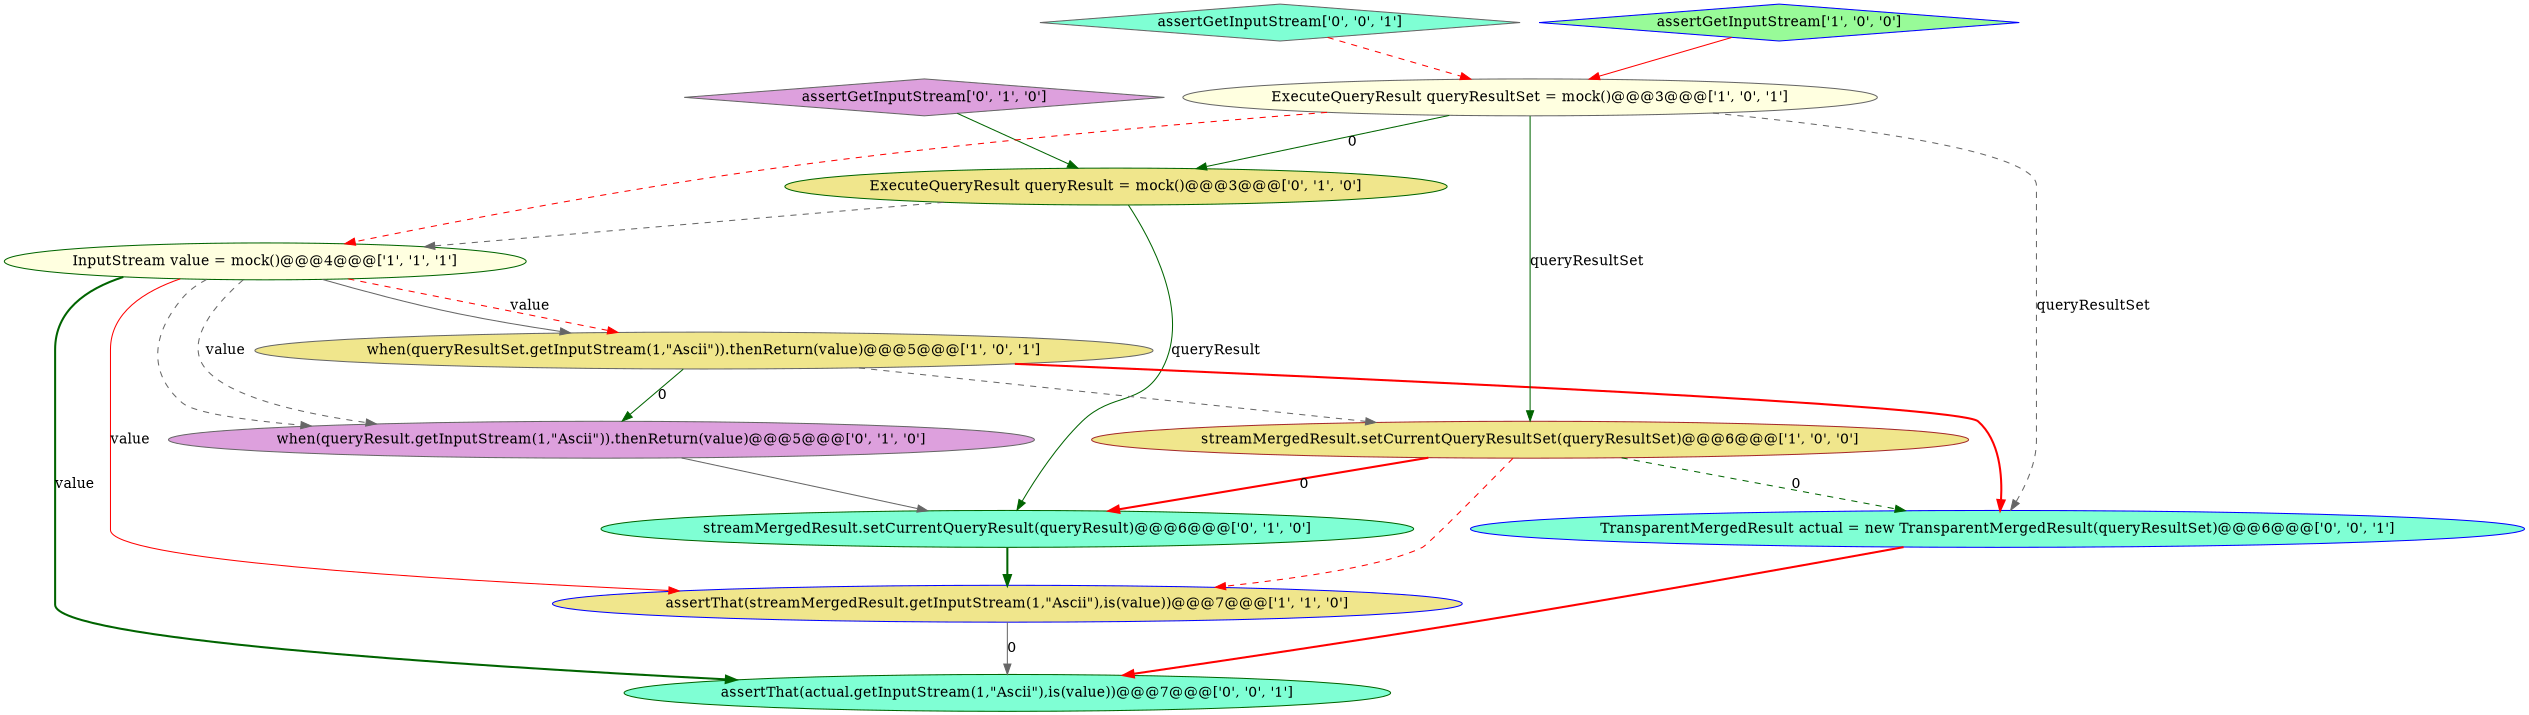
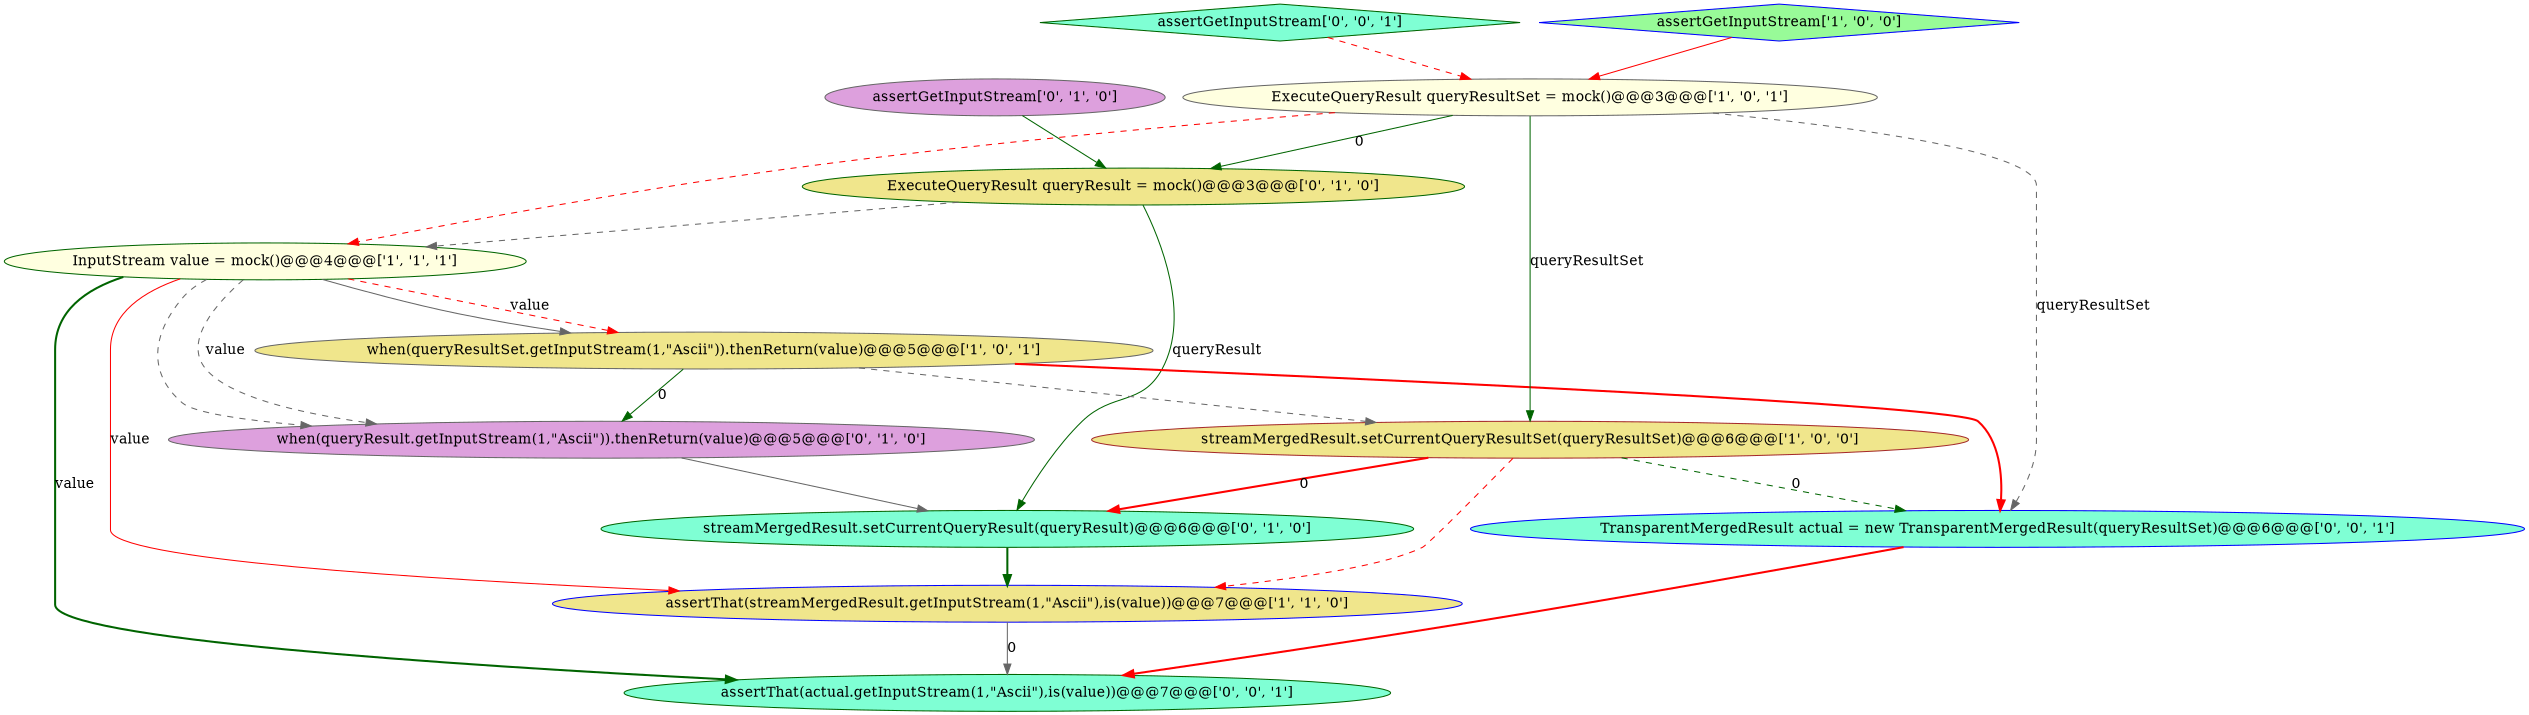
node "assertGetInputStream['0', '0', '1']": color gray40 -> darkgreen
node "assertGetInputStream['0', '1', '0']": shape diamond -> ellipse
